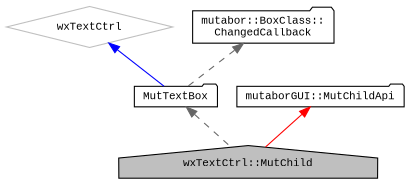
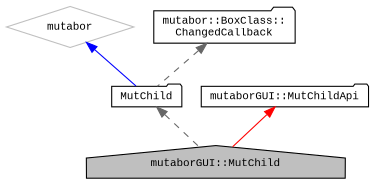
node "wxTextCtrl": label "wxTextCtrl" -> "mutabor"
node "MutTextBox": label "MutTextBox" -> "MutChild"
node "wxTextCtrl::MutChild": label "wxTextCtrl::MutChild" -> "mutaborGUI::MutChild"
